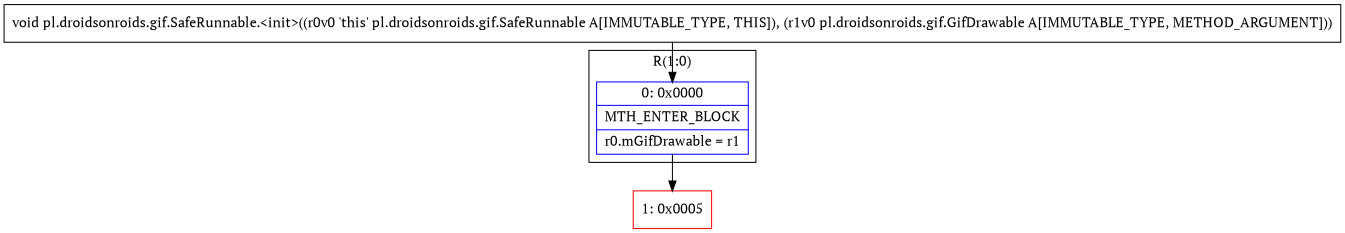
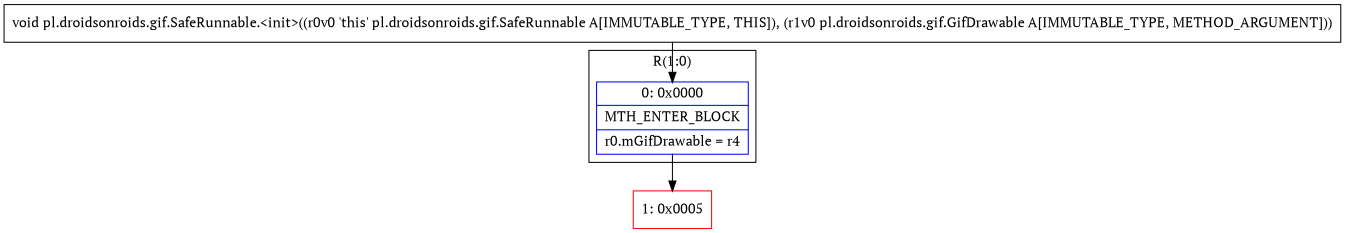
node "0: 0x0000": text "r0.mGifDrawable = r1" -> "r0.mGifDrawable = r4"
